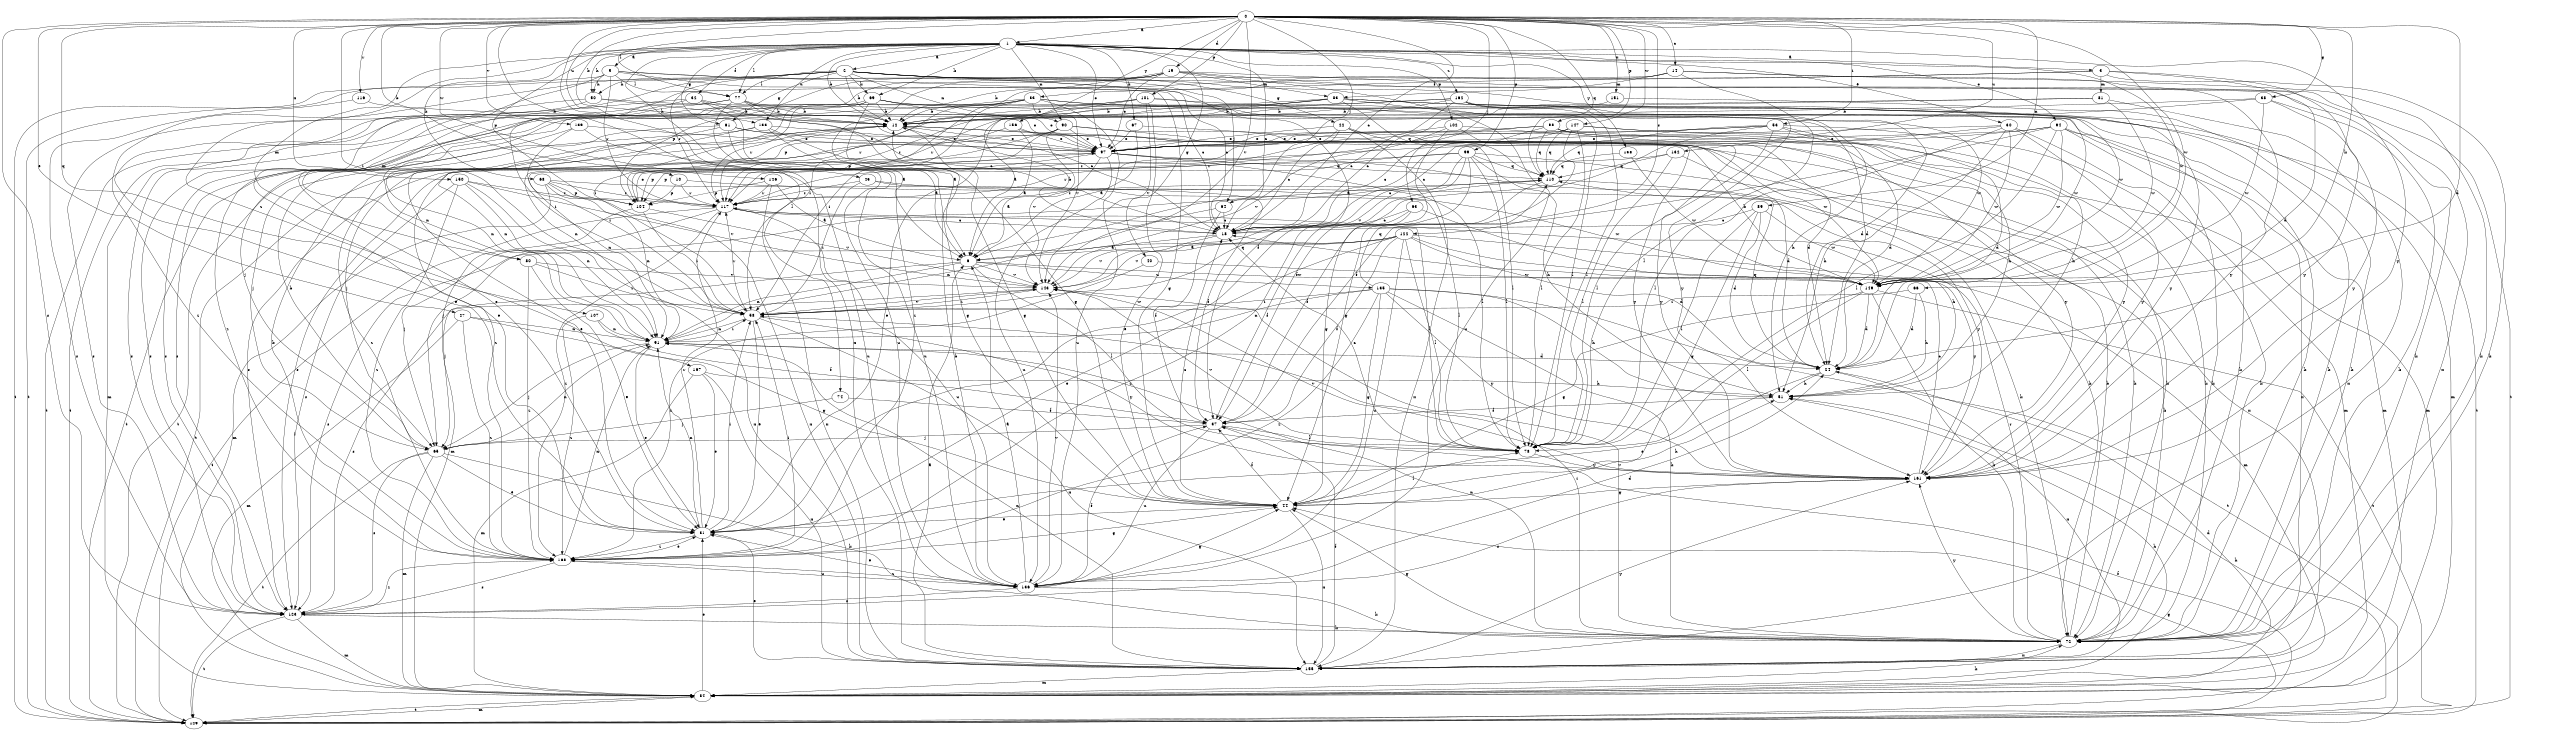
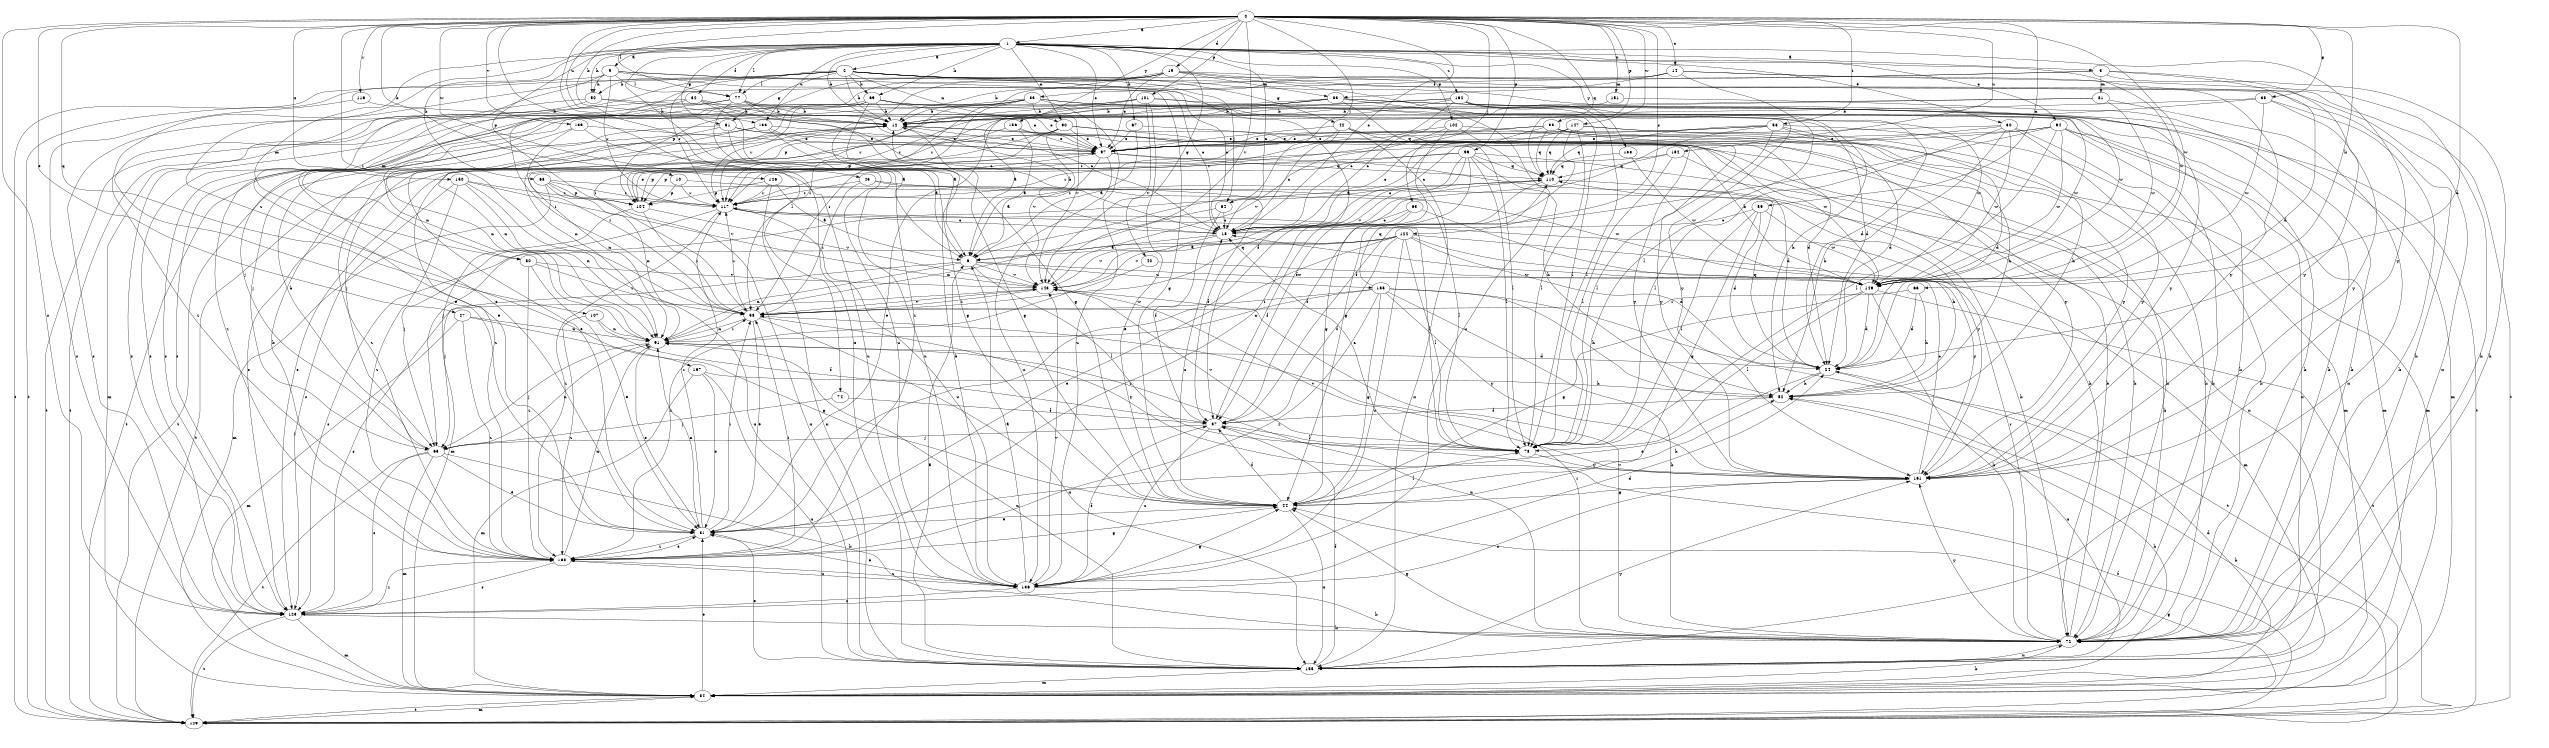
node "22": label "22" -> "42"
edge "97" -> "78": removed, label "l"
edge "117" -> "129": removed, label "t"
node "51": label "51" -> "52"
